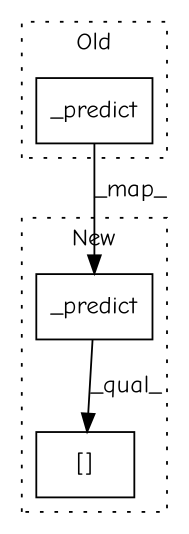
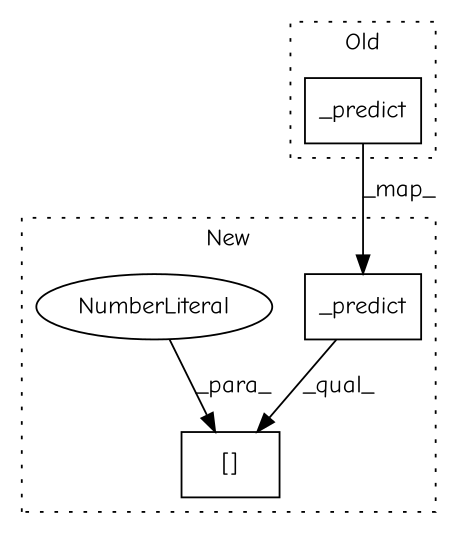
node "NumberLiteral": added
